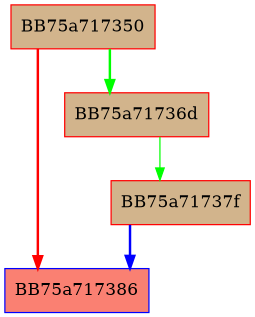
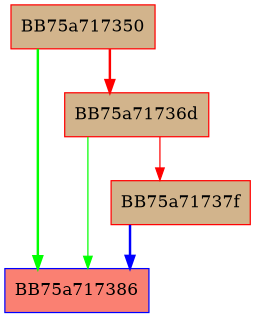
edge "BB75a717350" -> "BB75a71736d": color green -> red
edge "BB75a71736d" -> "BB75a71737f": color green -> red
edge "BB75a717350" -> "BB75a717386": color red -> green
edge "BB75a71736d" -> "BB75a717386": added
